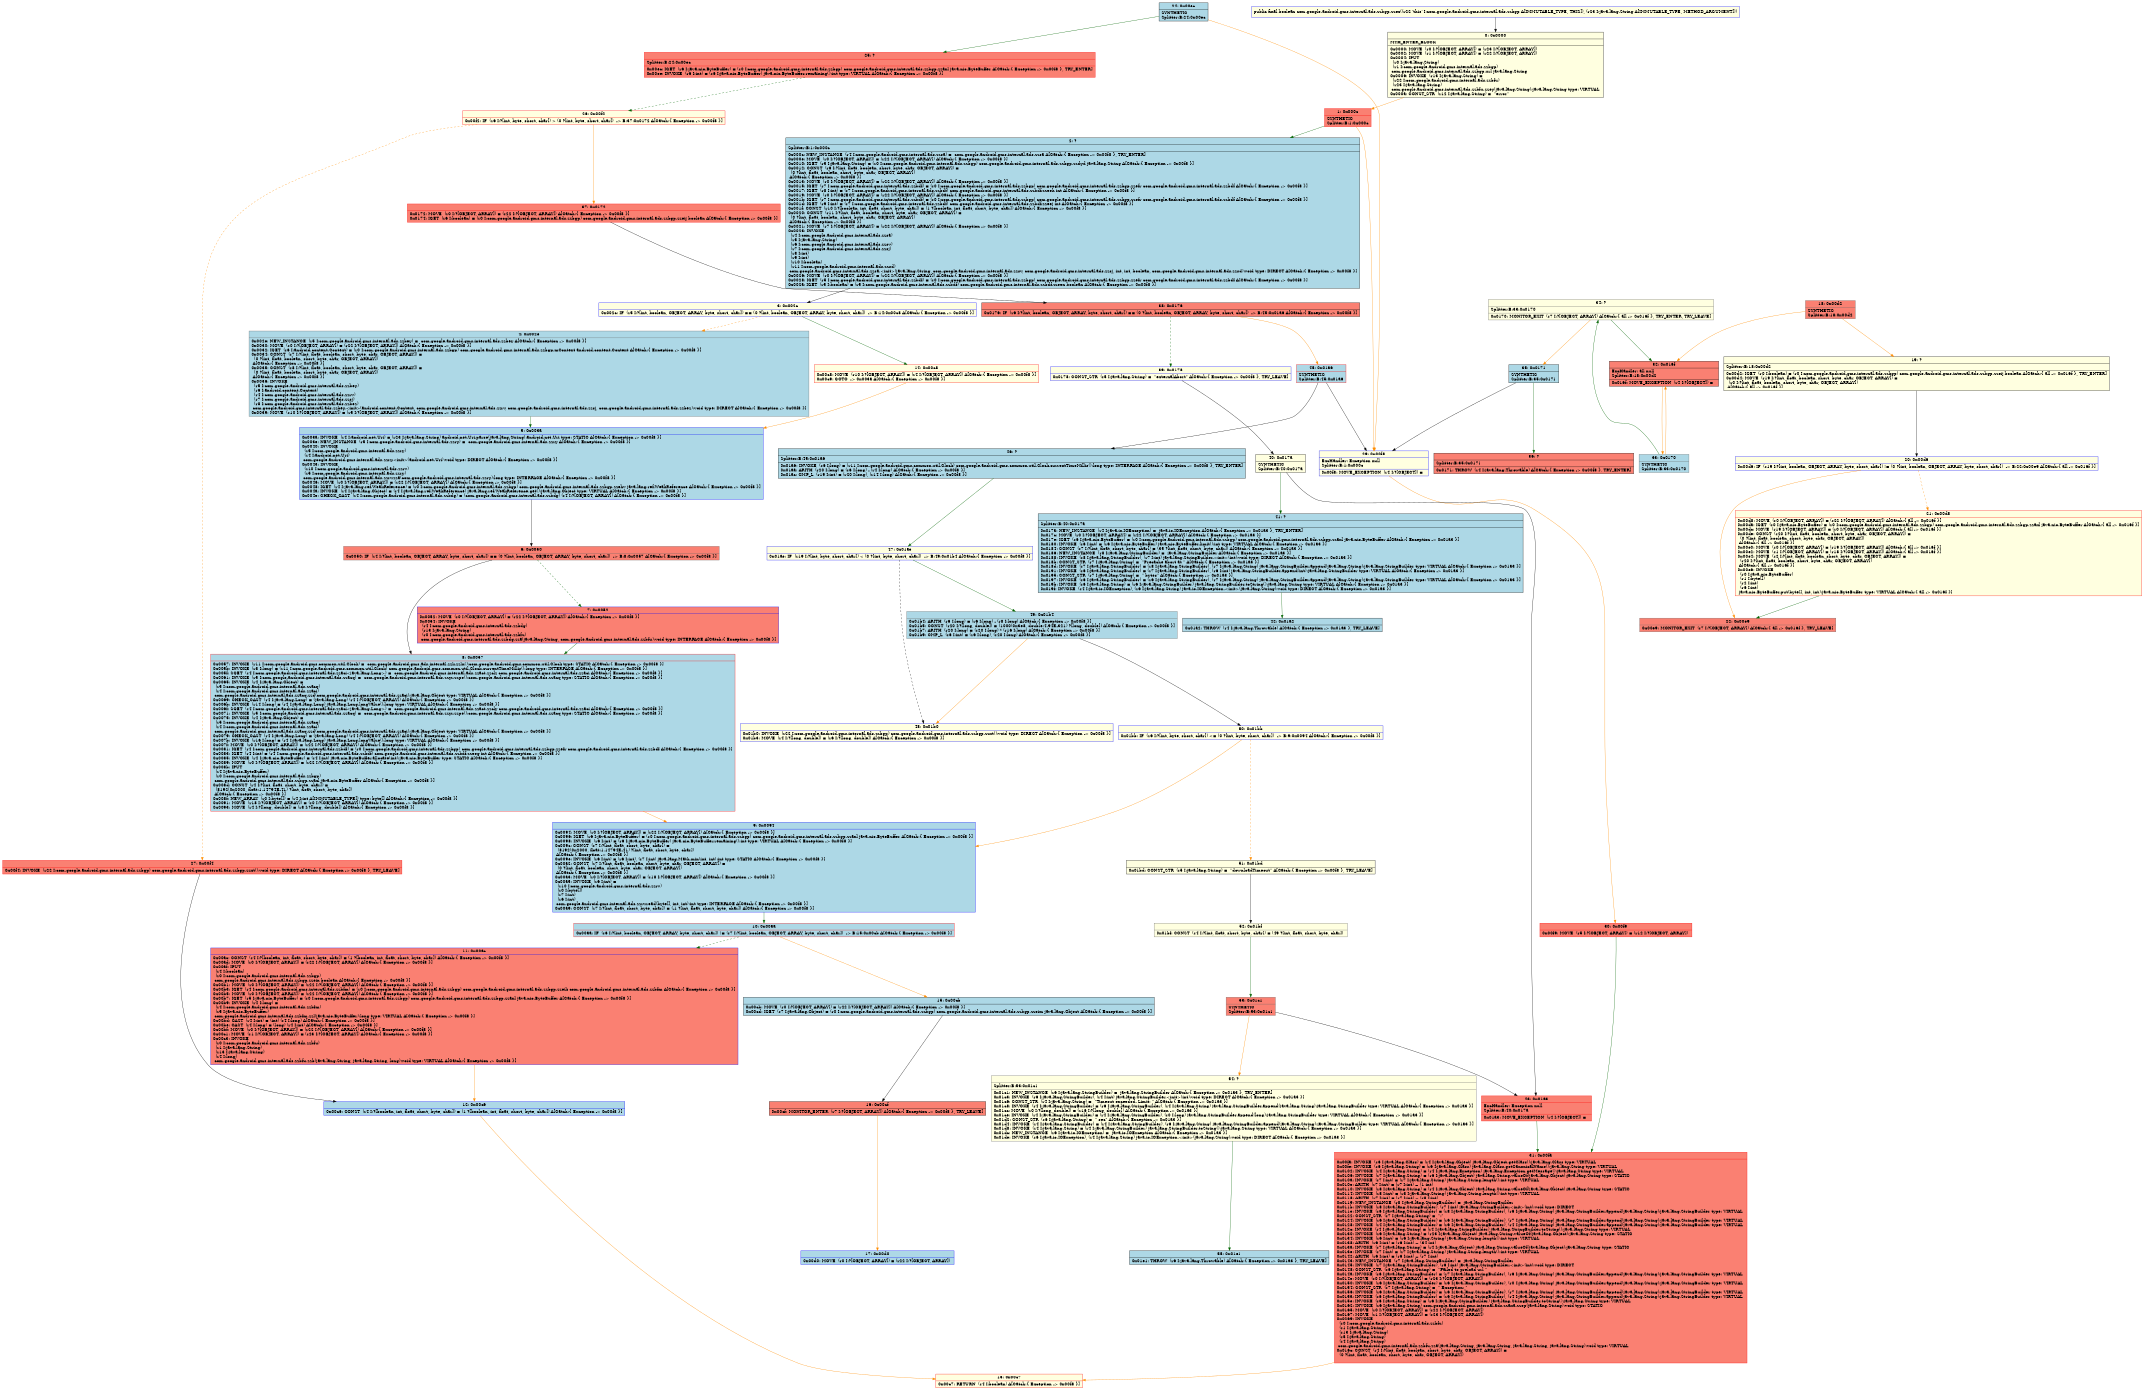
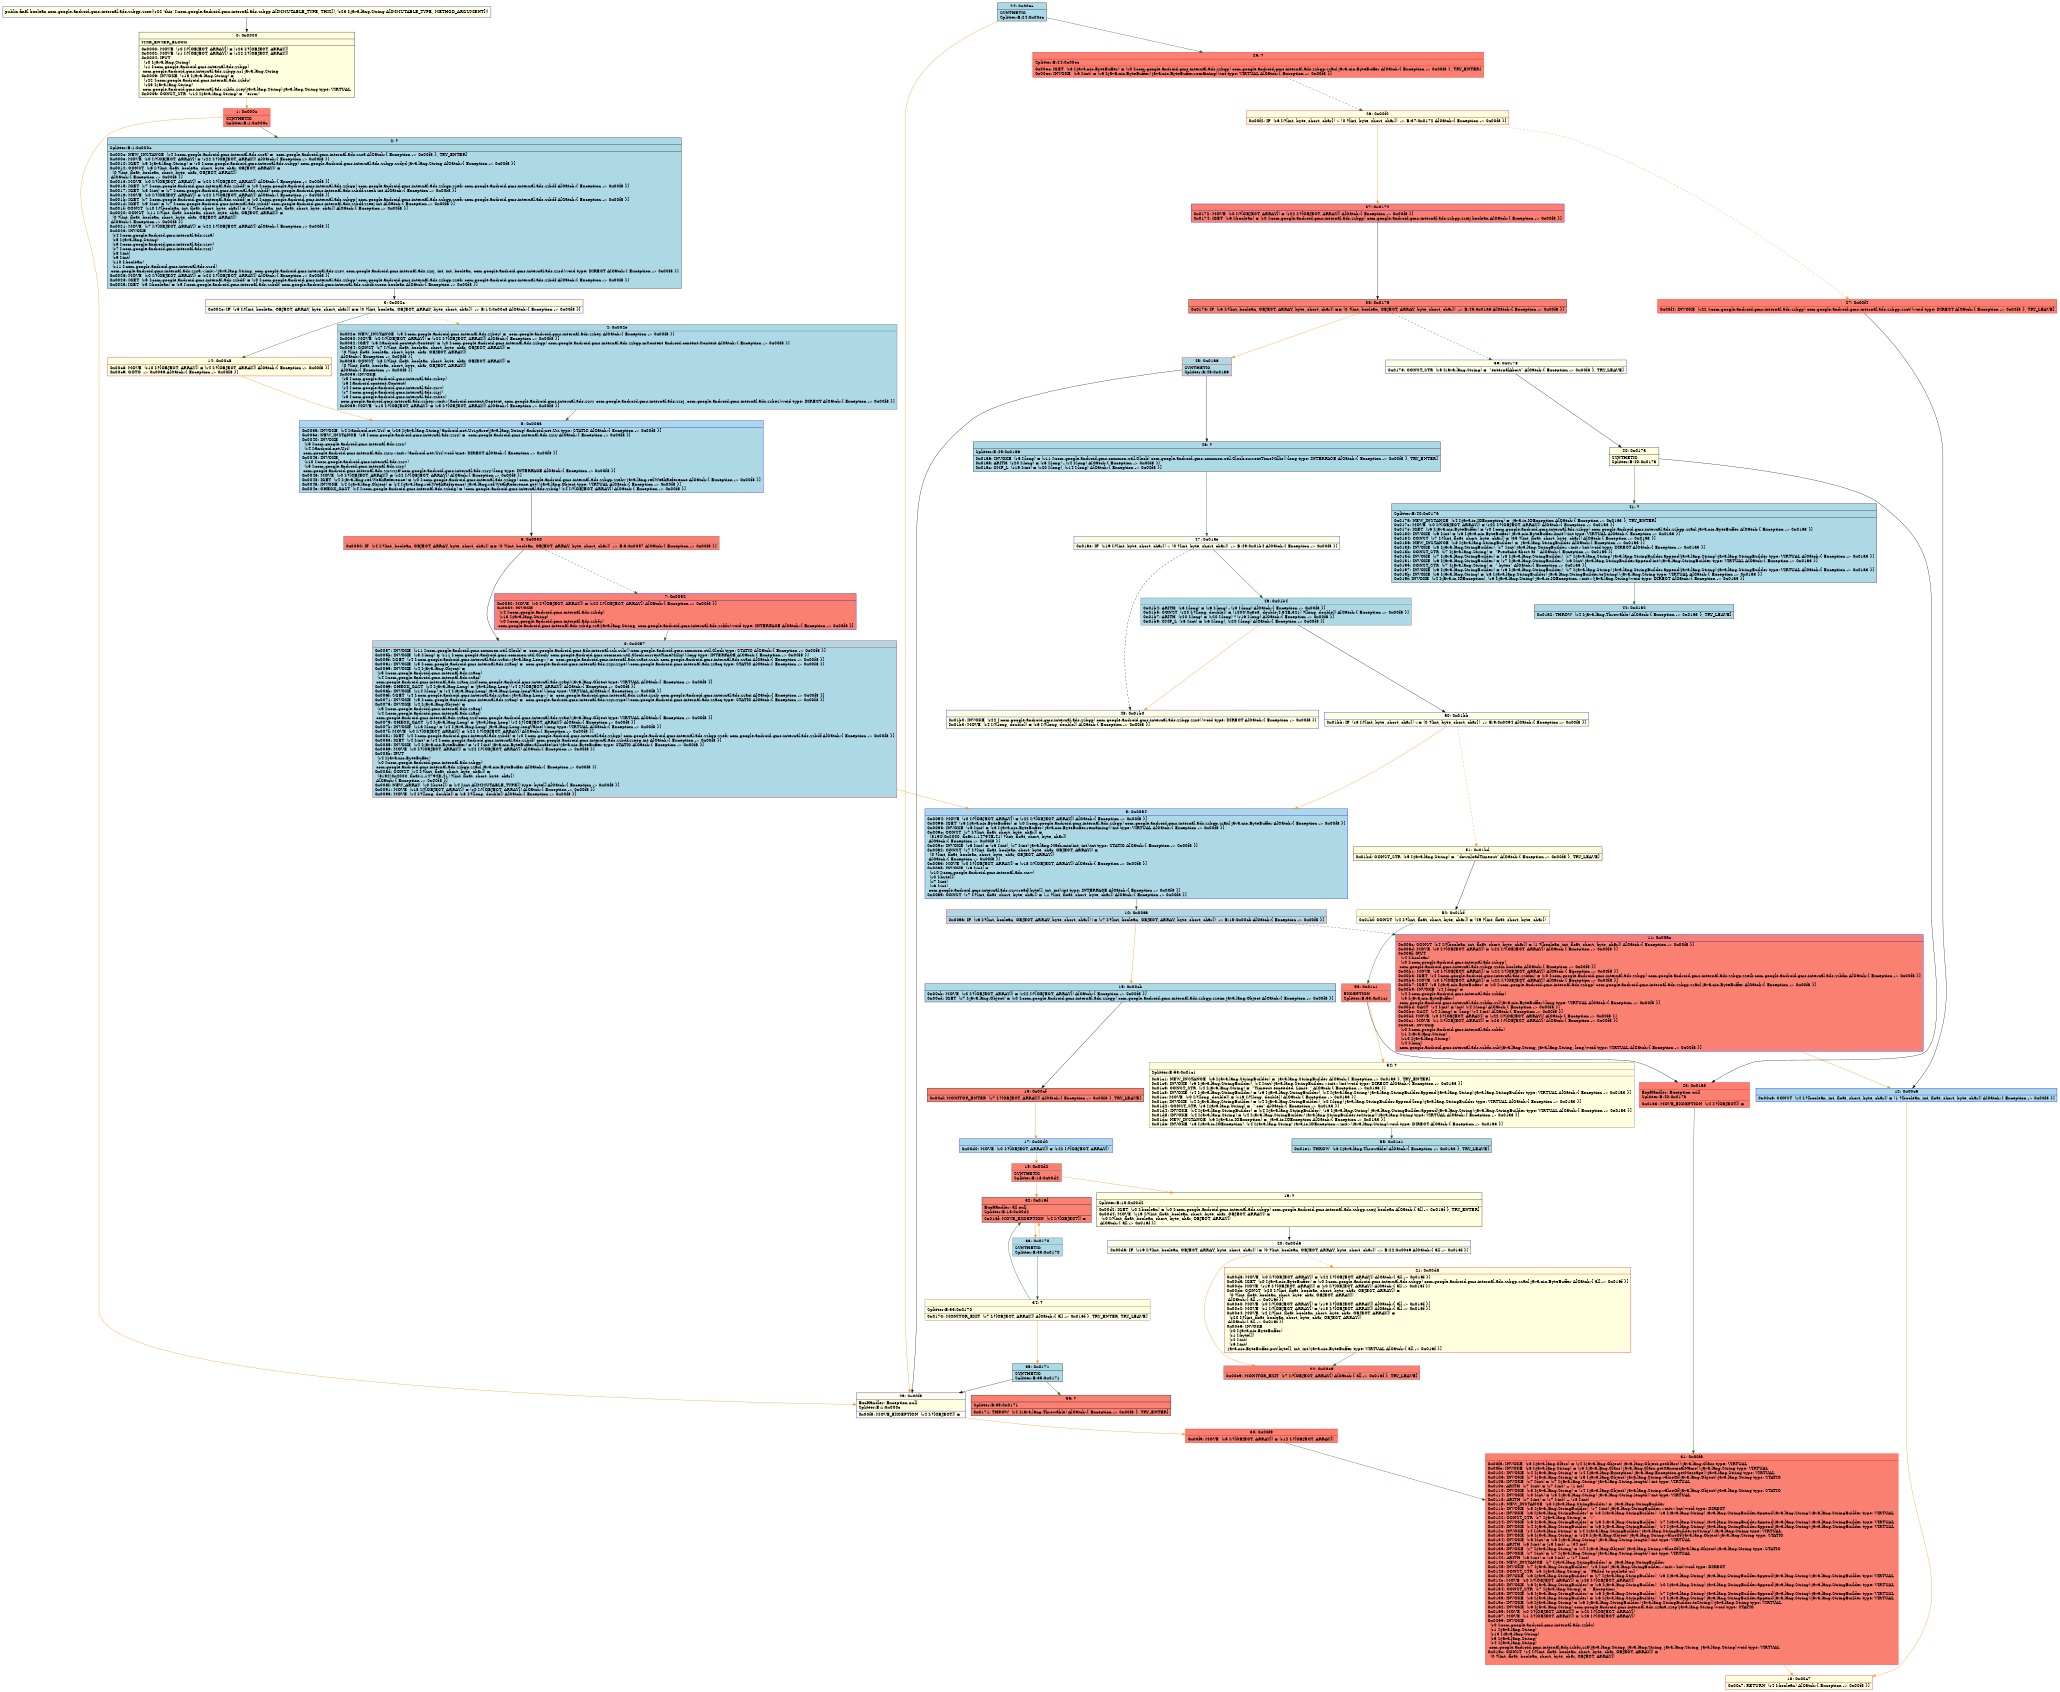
node "37: 0x0172": color red -> blue
node "53: 0x01c1": text "SYNTHETIC" -> "EXCEPTION"
edge "17: 0x00d0" -> "18: 0x00d2": added
